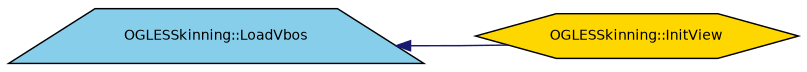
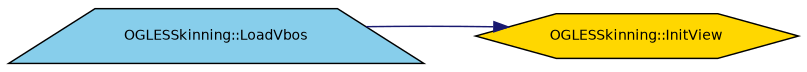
edge "OGLESSkinning::InitView" -> "OGLESSkinning::LoadVbos": reversed
